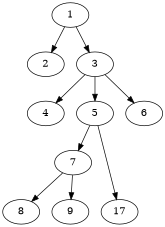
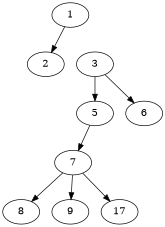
edge "1" -> "3": removed
node "4": removed
edge "5" -> "17": now "7" -> "17"
